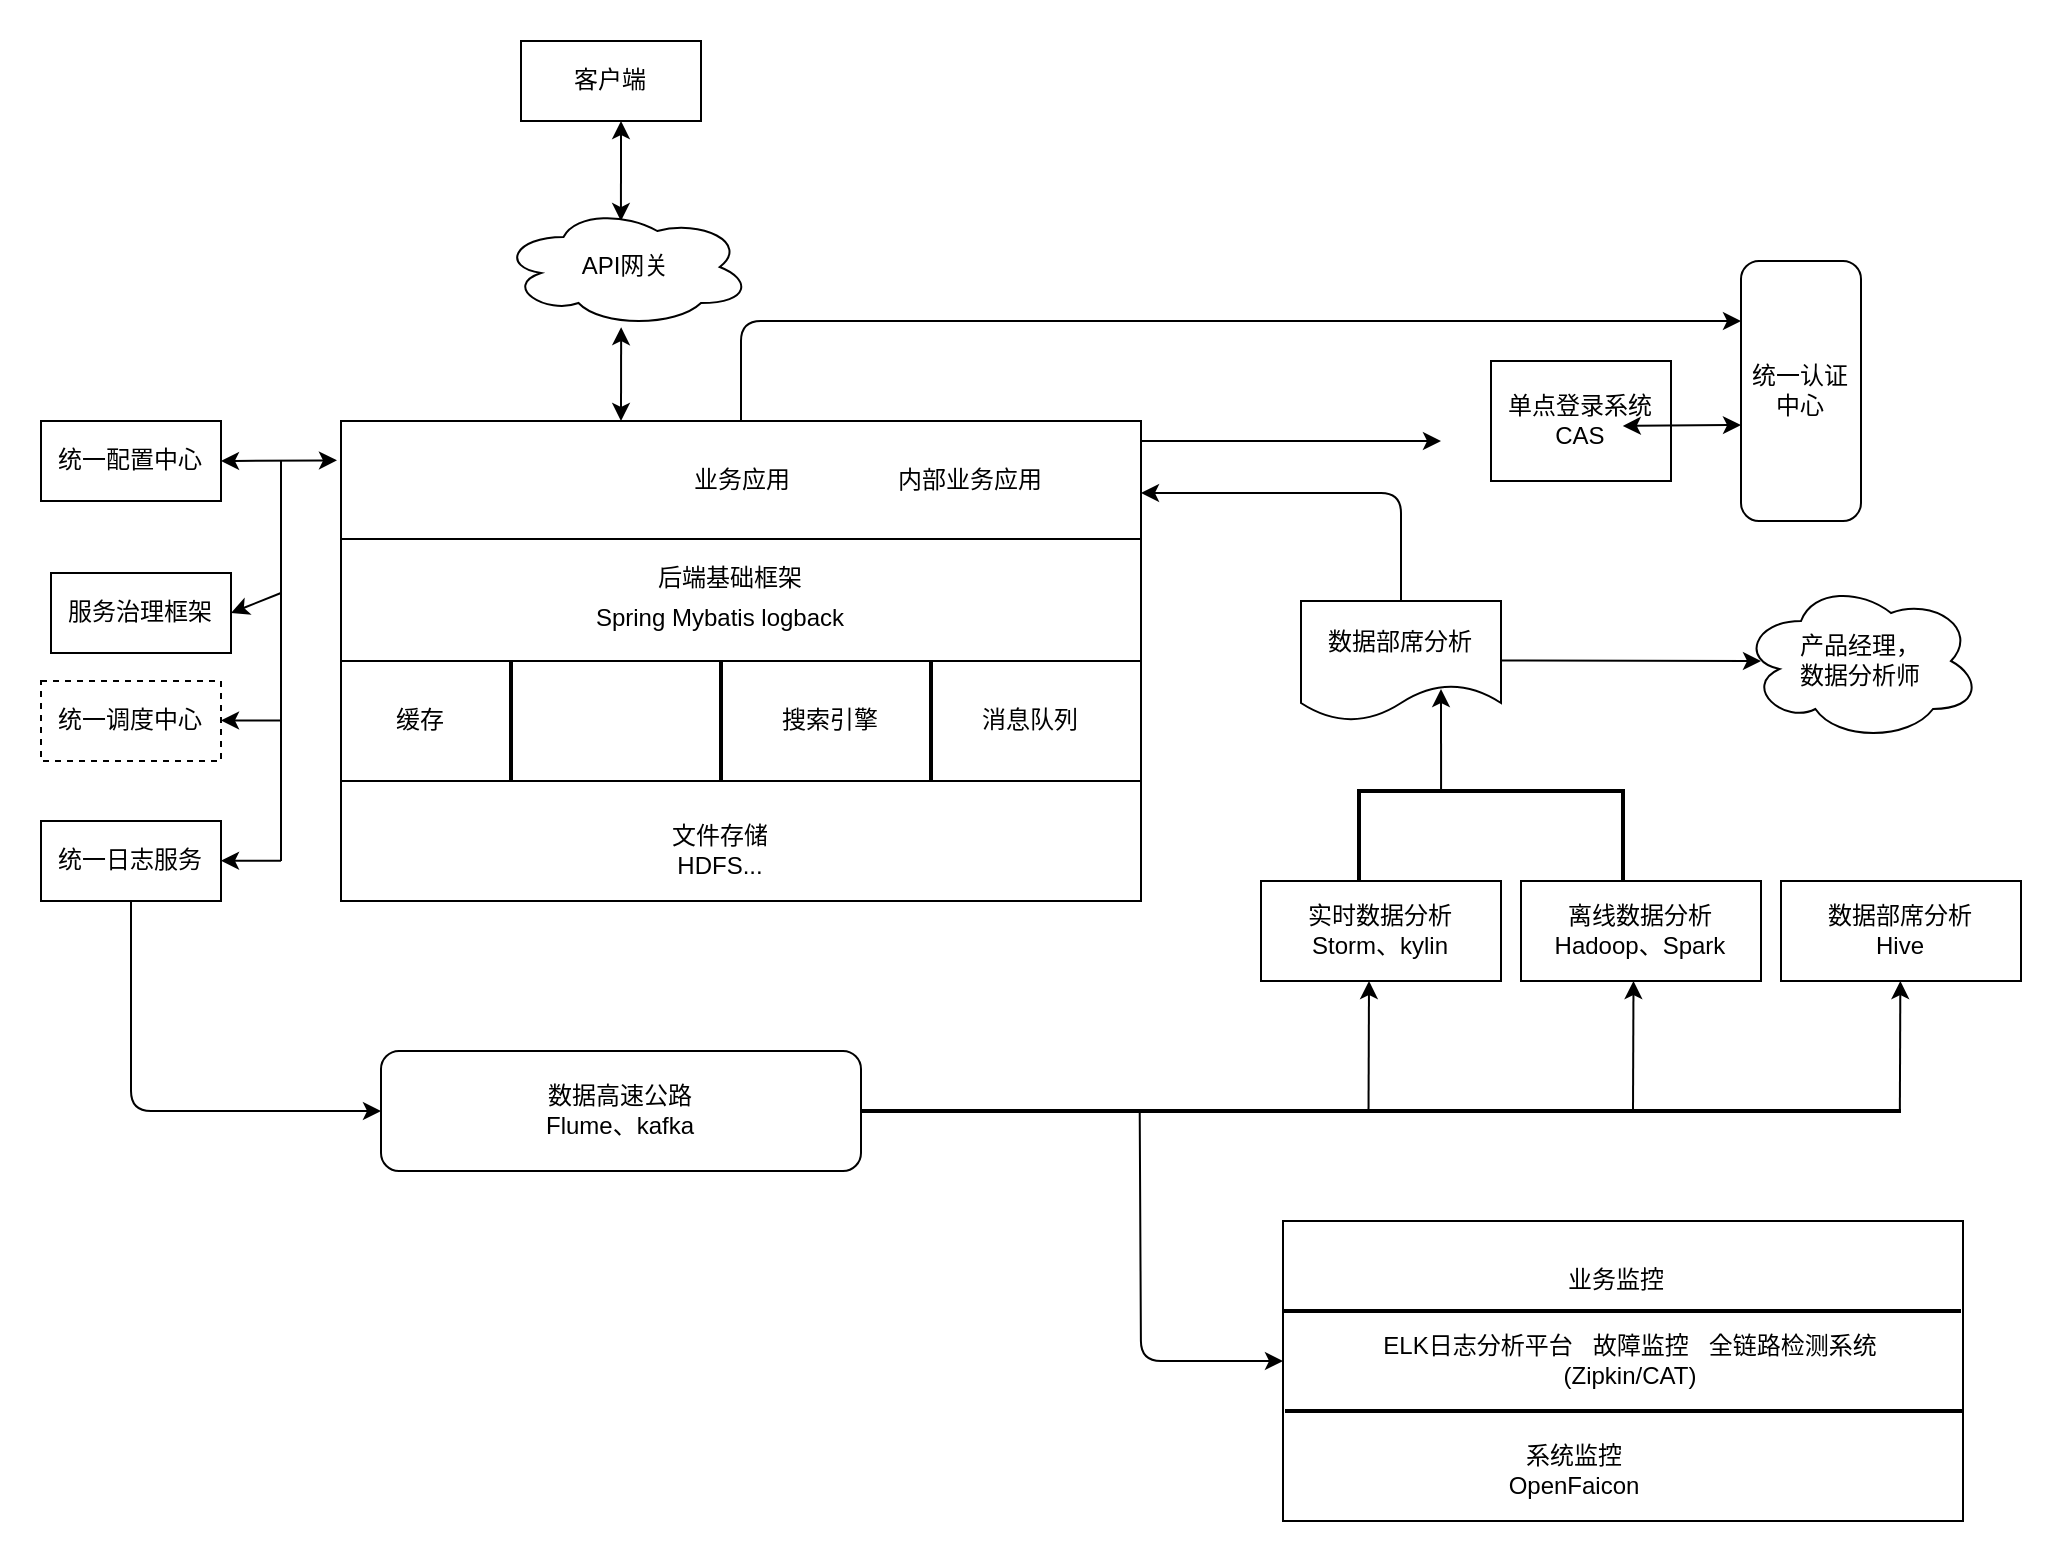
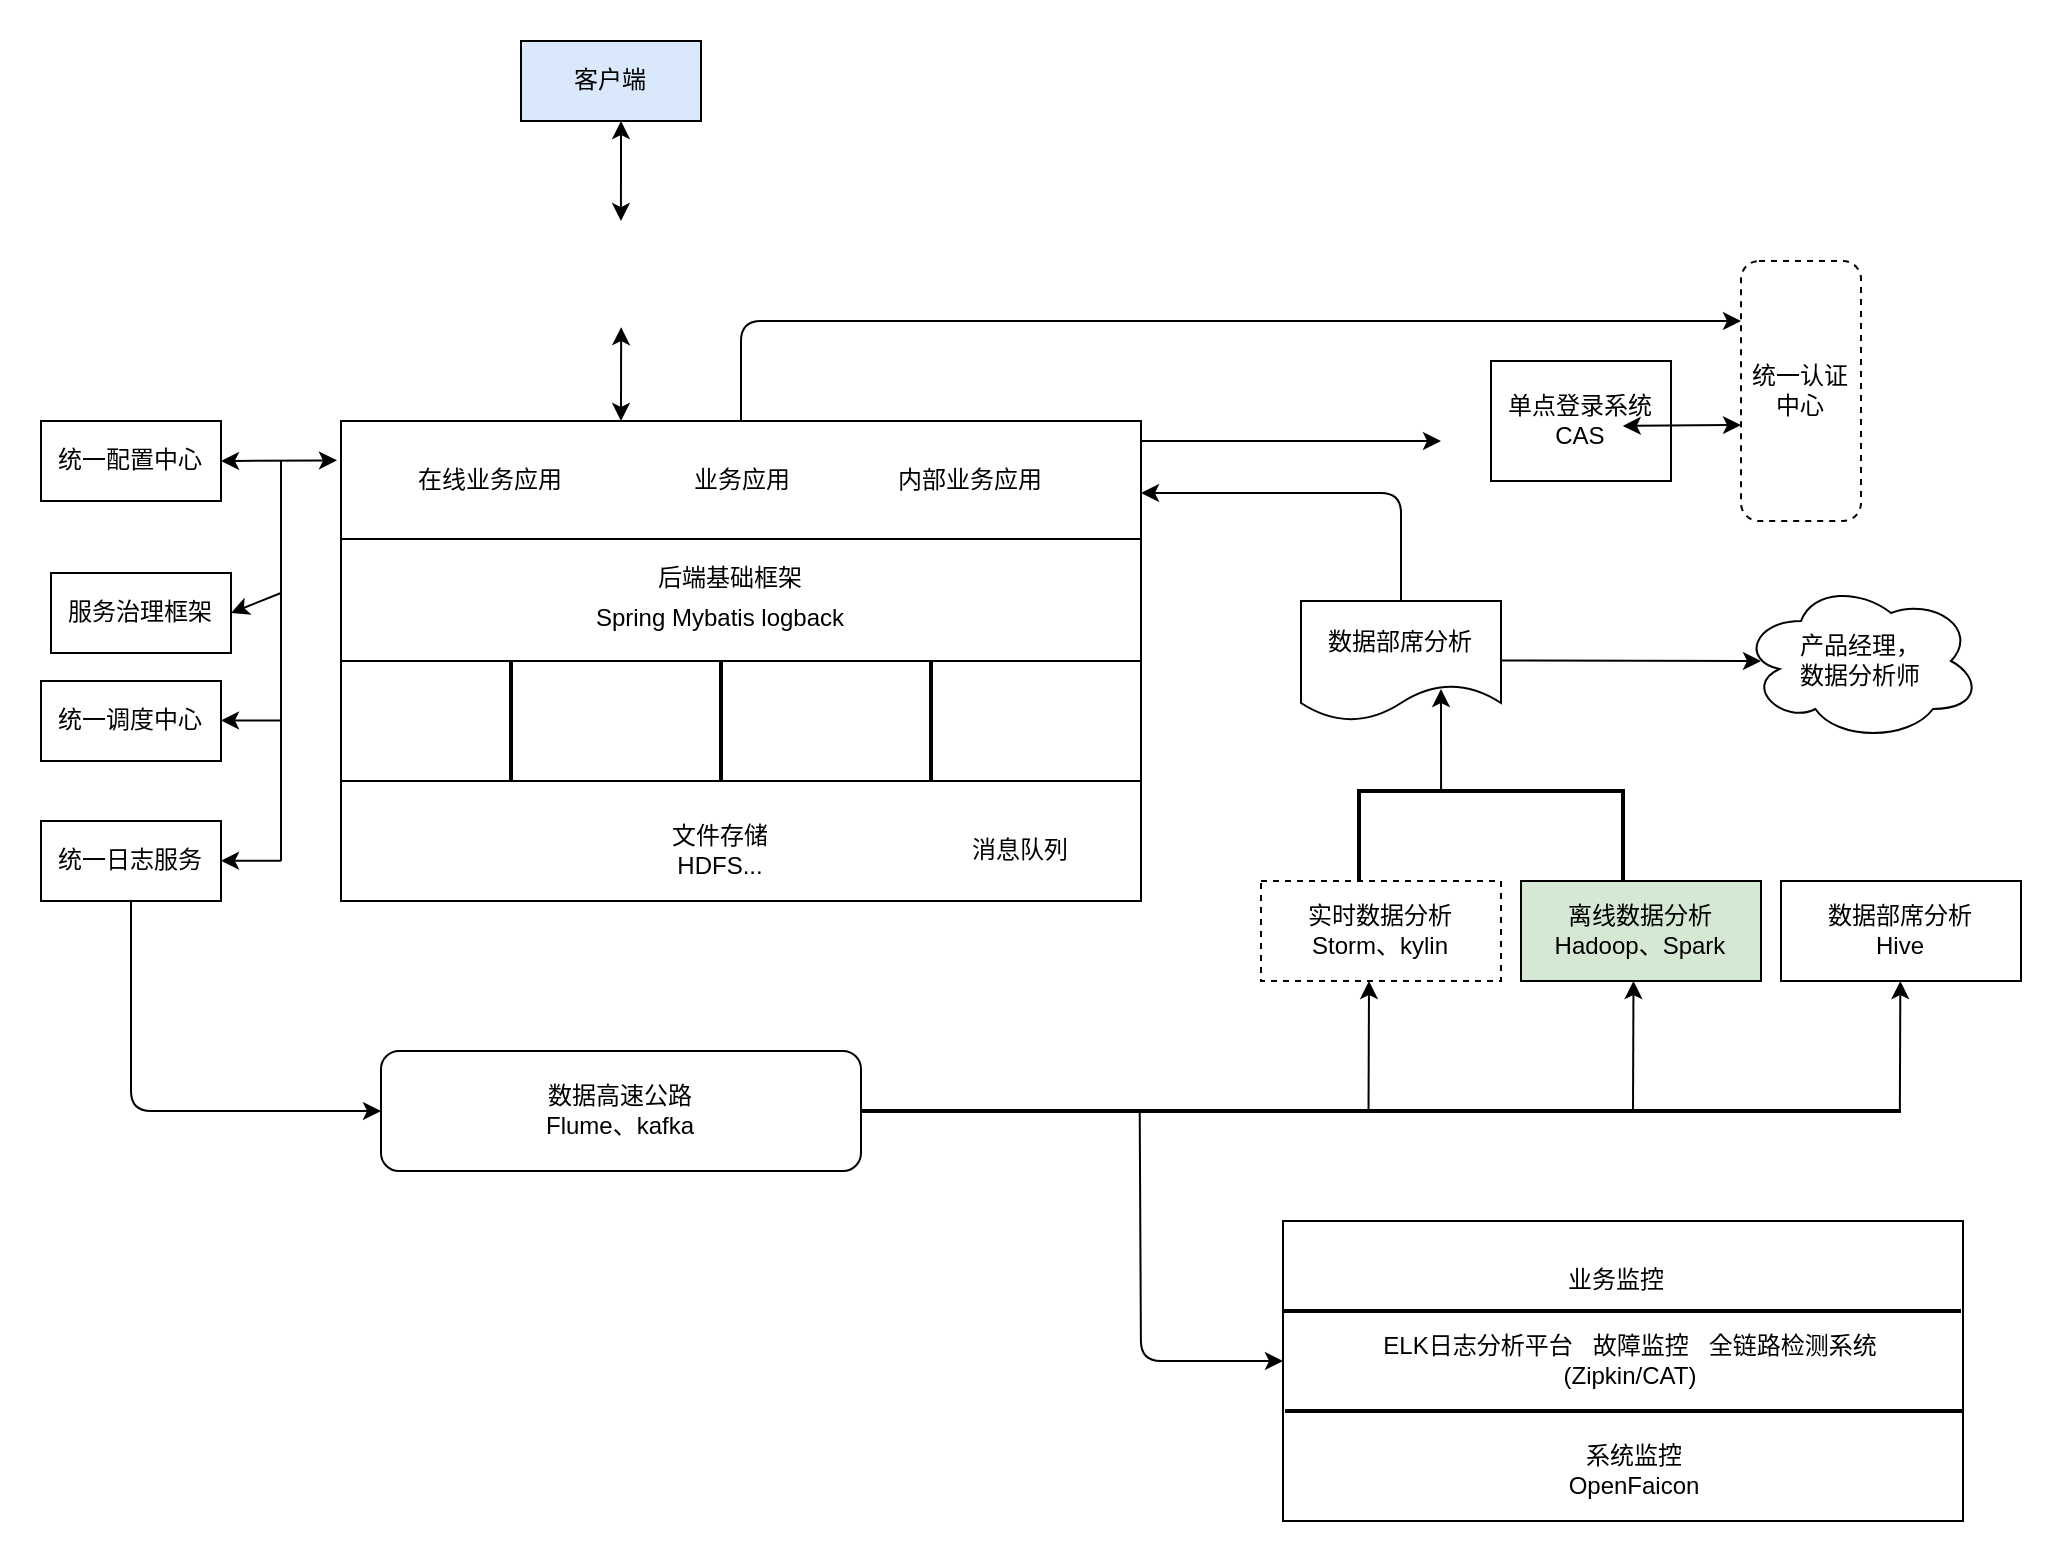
node "客户端": fillcolor #ffffff -> #dae8fc
node "API网关": removed
node "统一认证中心": style solid -> dashed
node "在线业务应用": added
node "统一调度中心": style dashed -> solid
node "缓存": removed
node "搜索引擎": removed
node "消息队列": moved (1031, 721) -> (1021, 851)
node "实时数据分析 Storm、kylin": style solid -> dashed
node "离线数据分析 Hadoop、Spark": fillcolor #ffffff -> #d5e8d4
node "系统监控 OpenFaicon": moved (1575, 1471) -> (1635, 1471)
